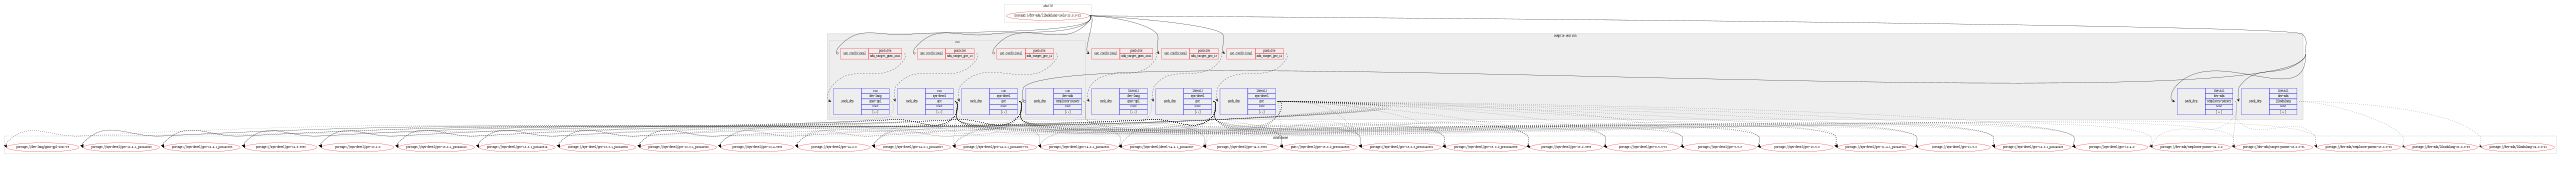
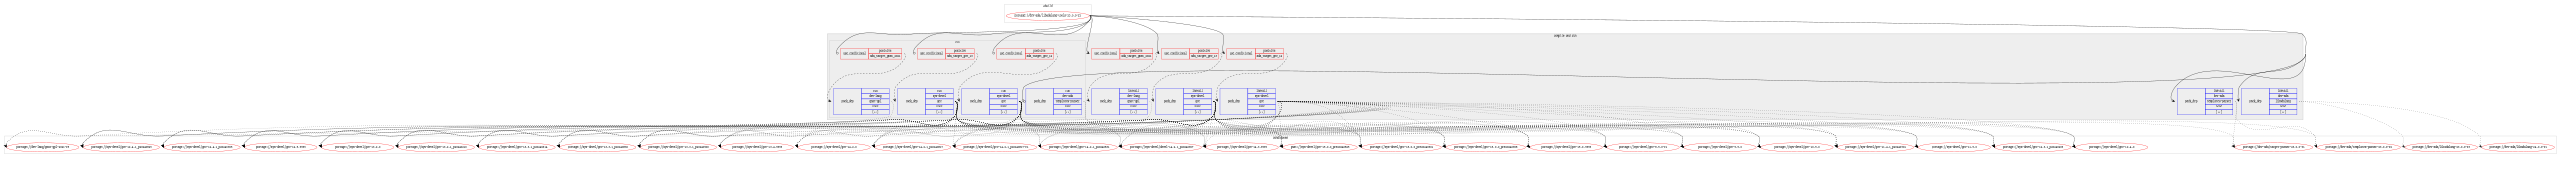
node "portage://dev-ada/templates-parser-24.0.0": removed
